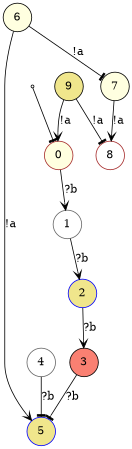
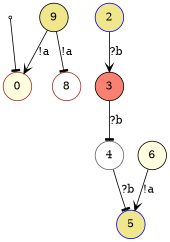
node "7": removed
node "1": removed
edge "3" -> "5": now "3" -> "4"
